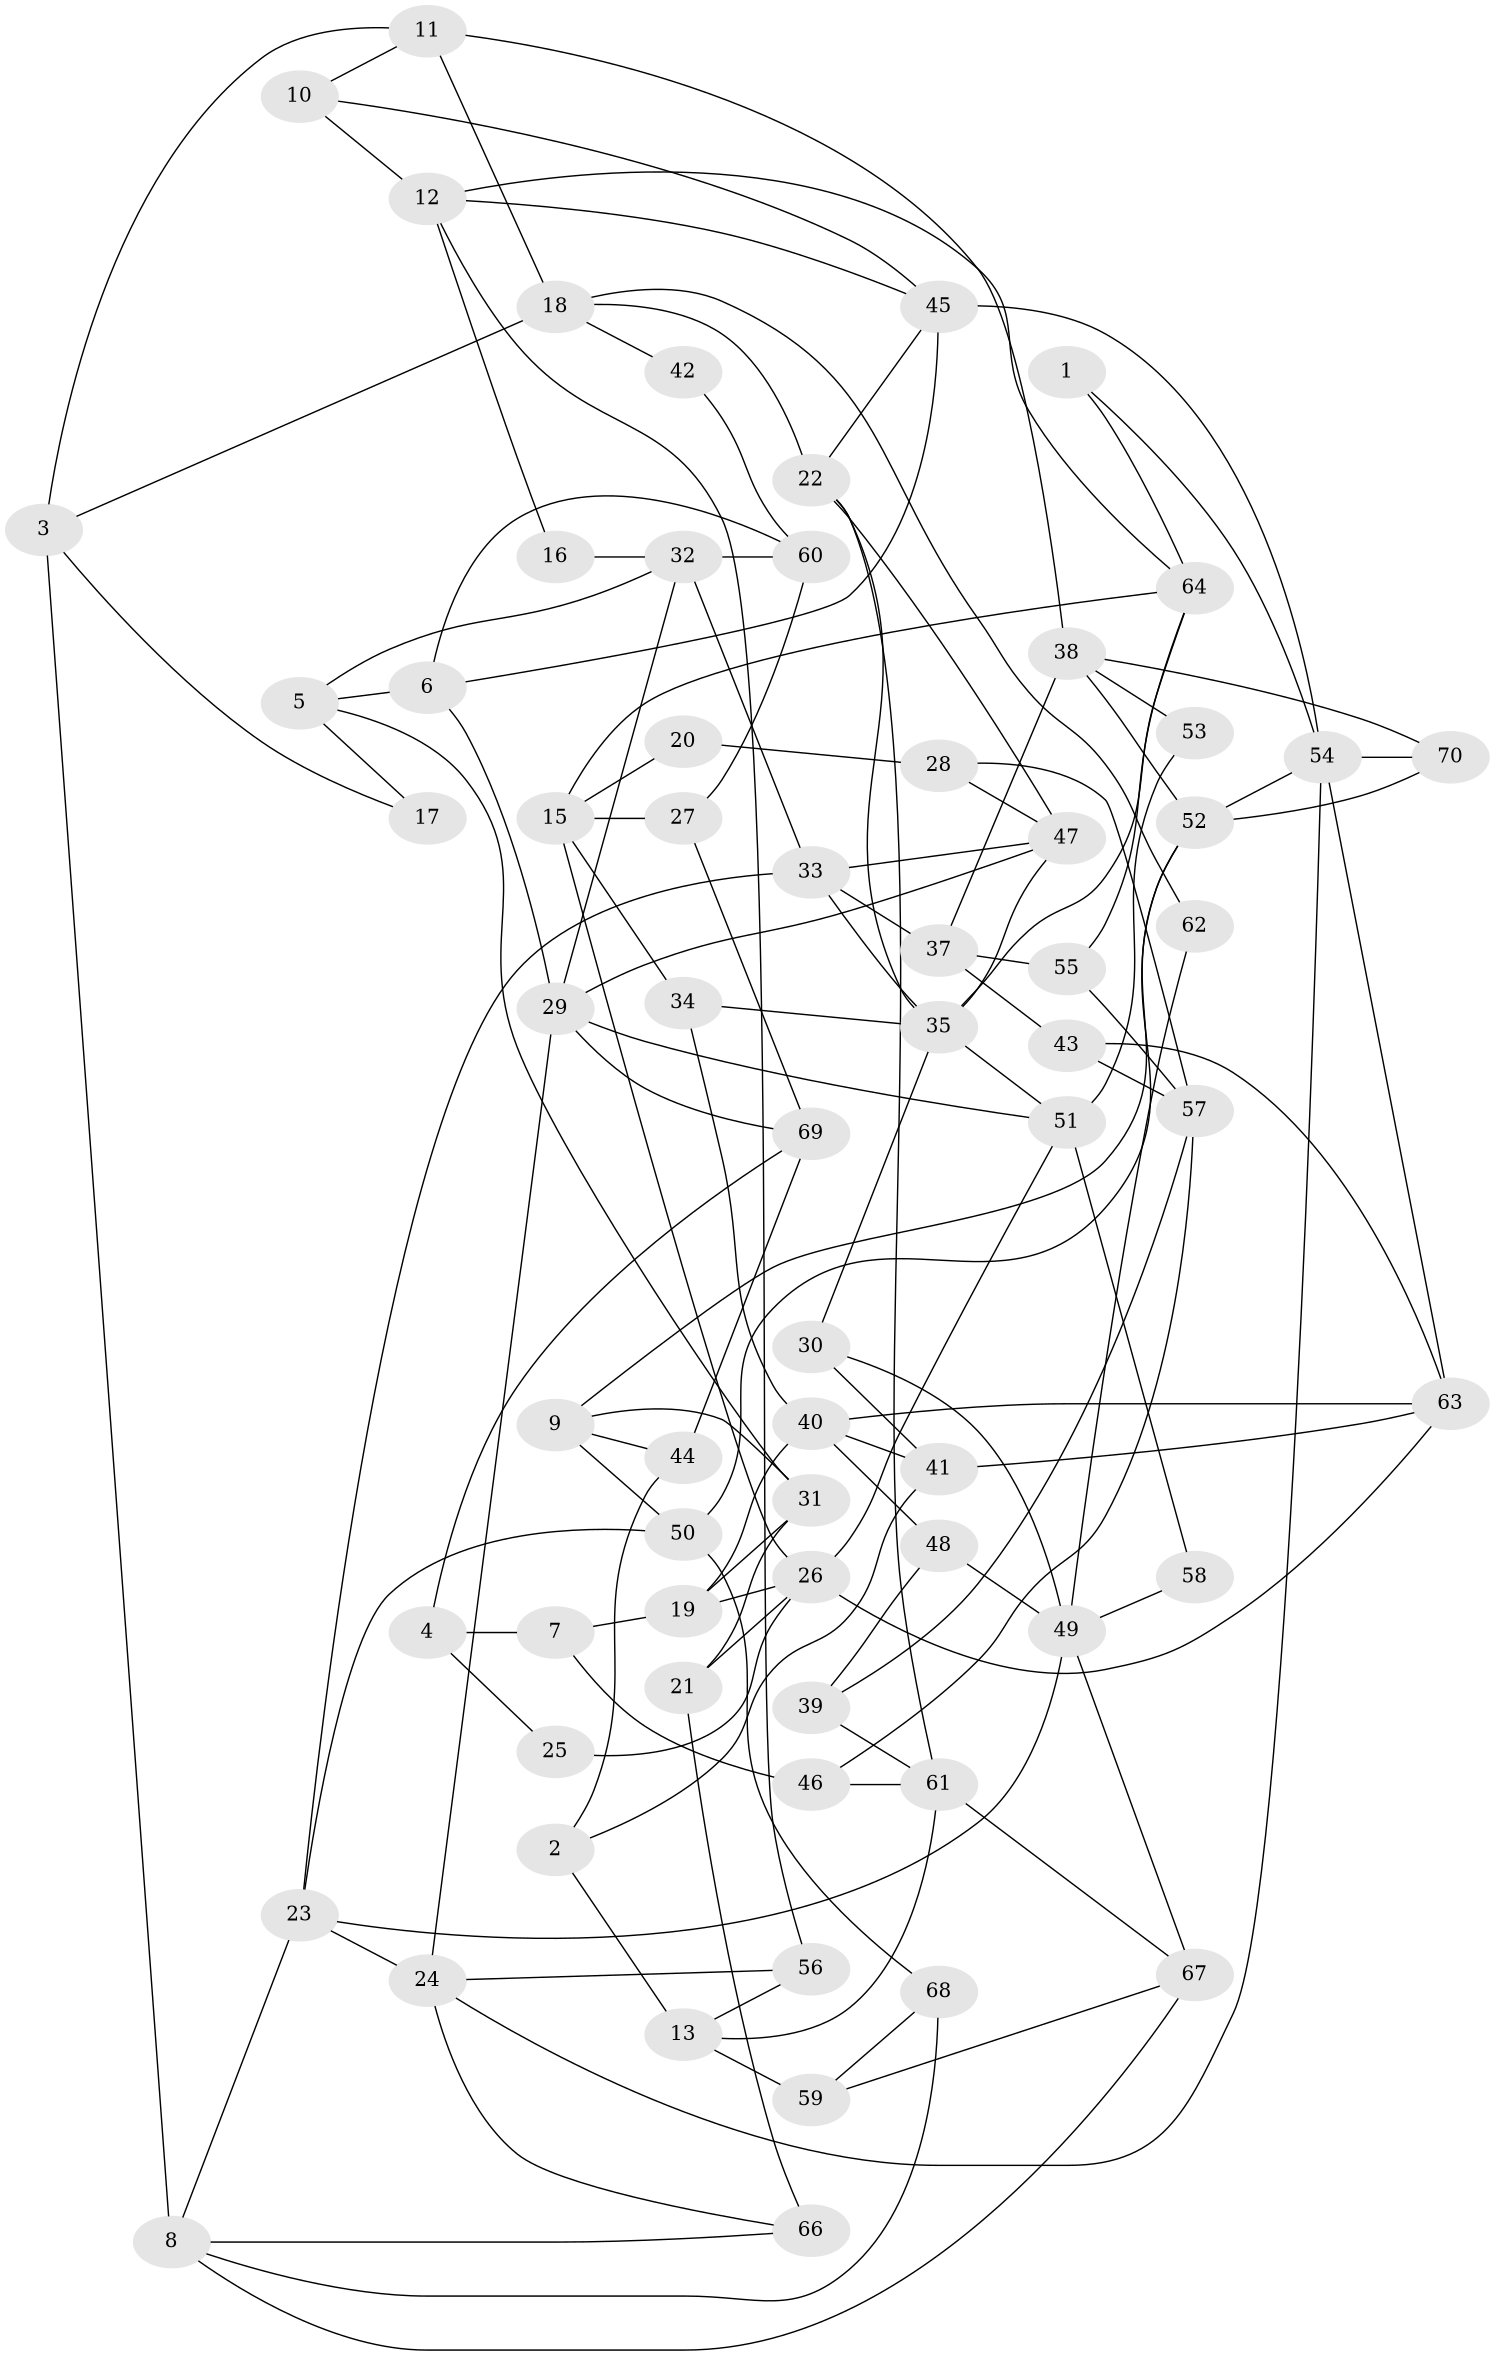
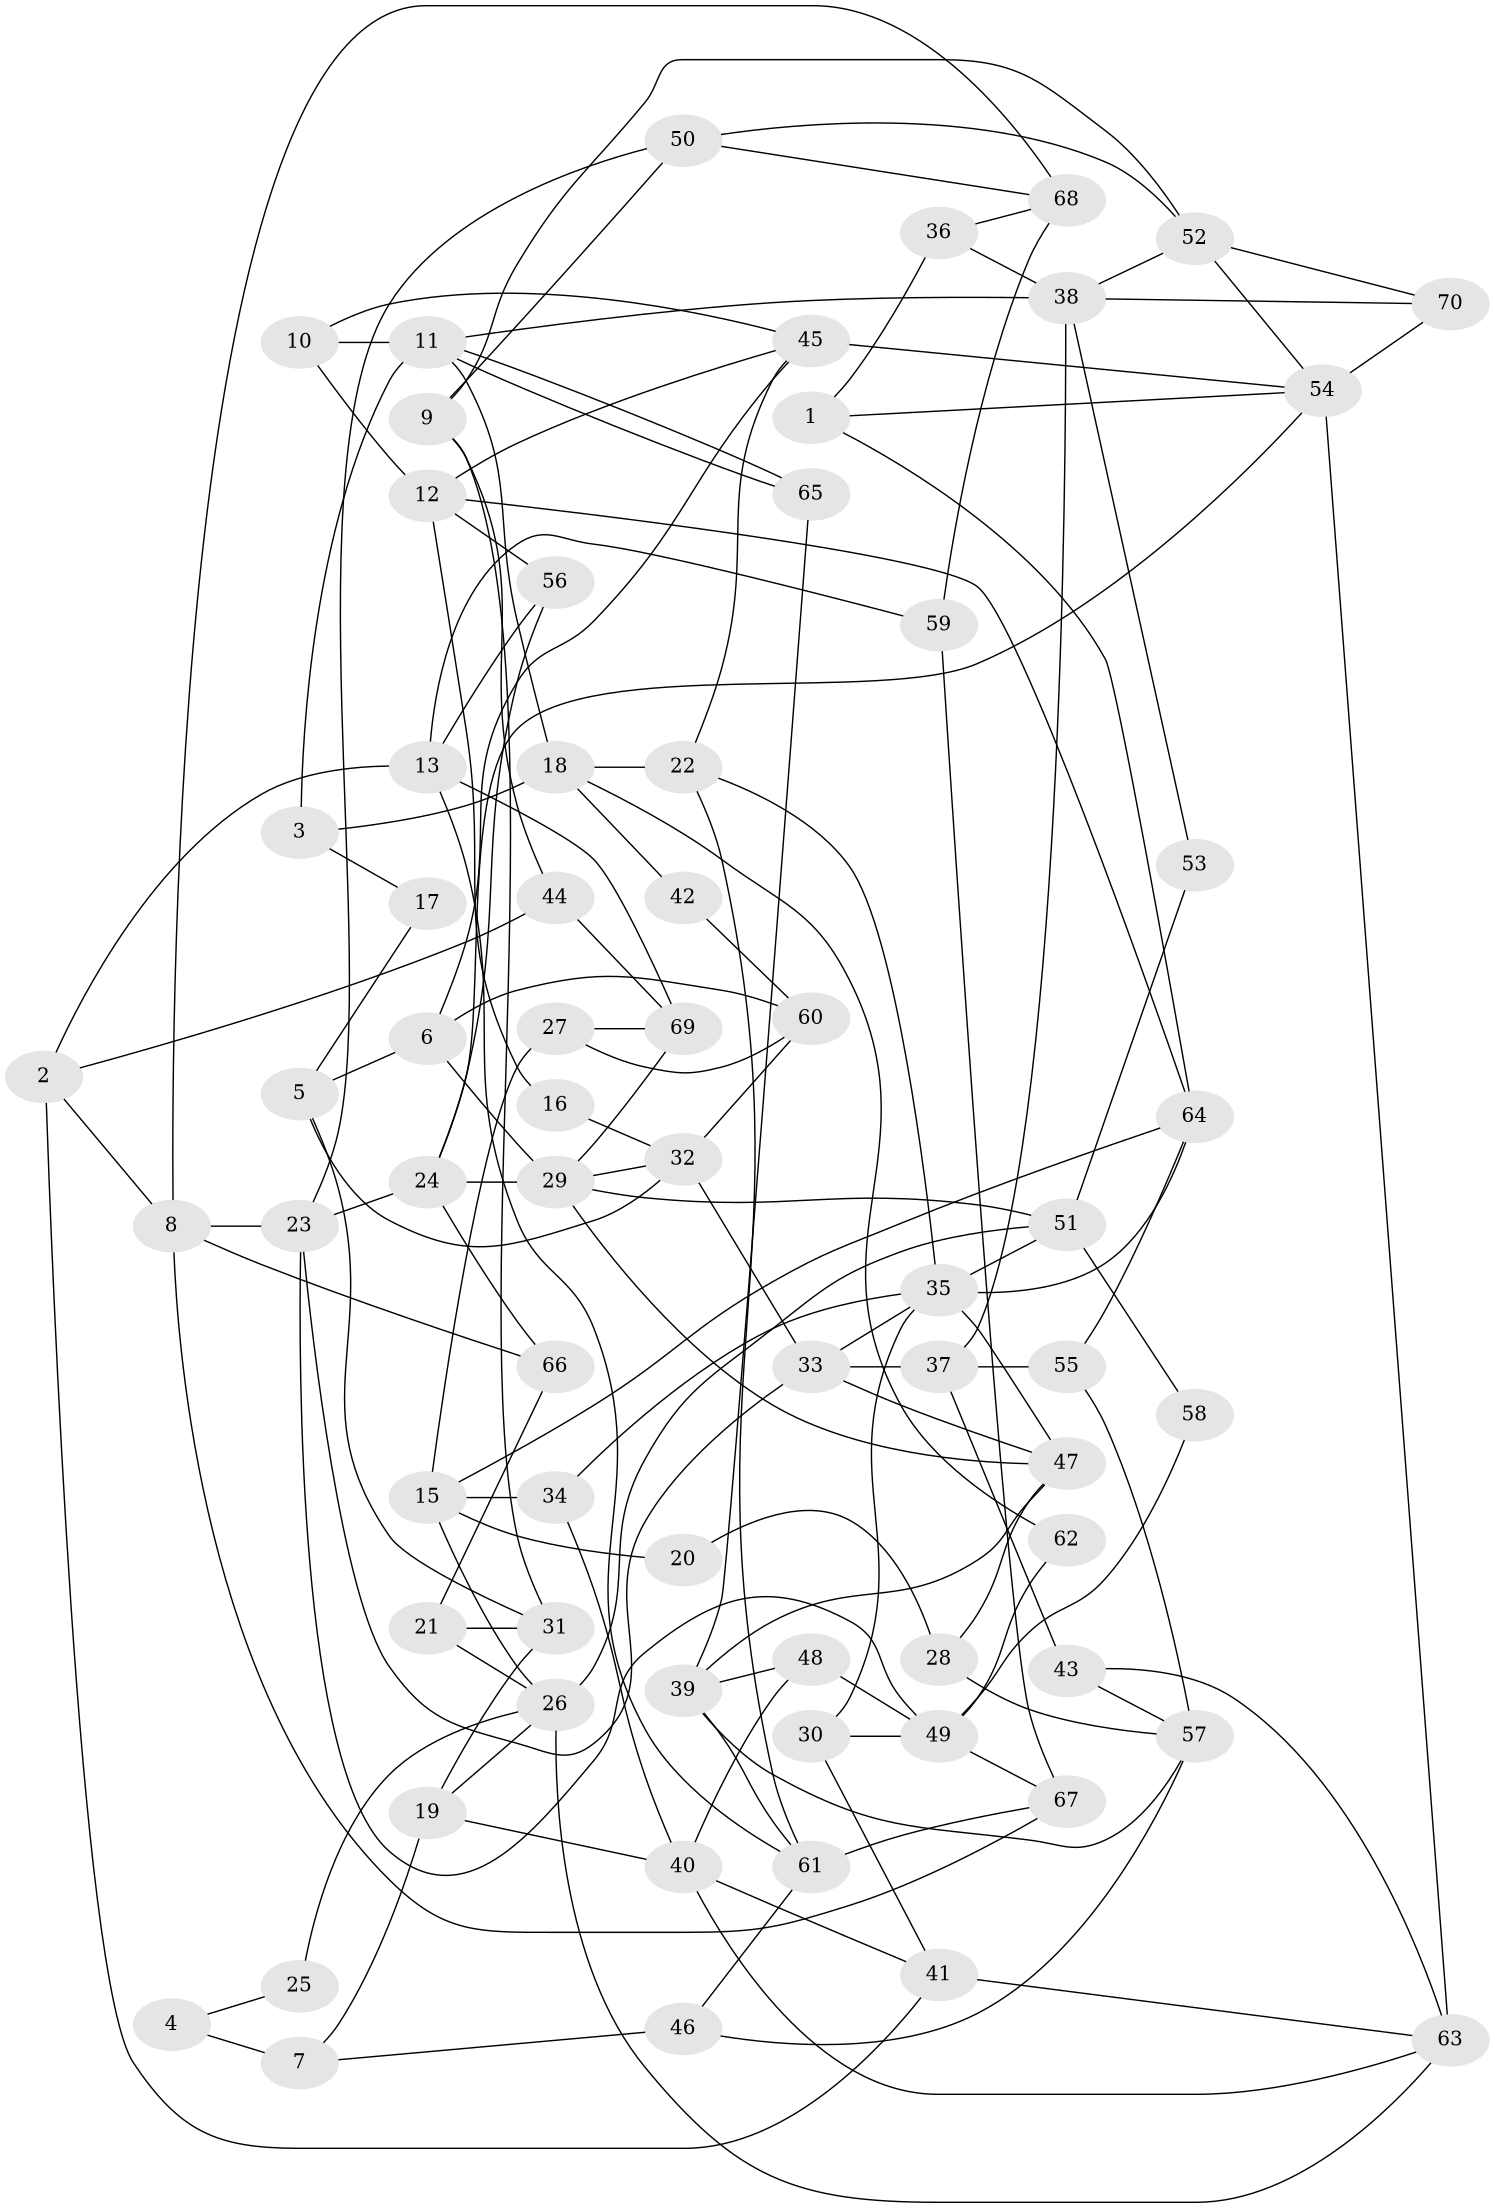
node "36": added
node "65": added
edge "22" -- "47": now "39" -- "47"
edge "69" -- "4": now "69" -- "13"
edge "3" -- "8": now "2" -- "8"
